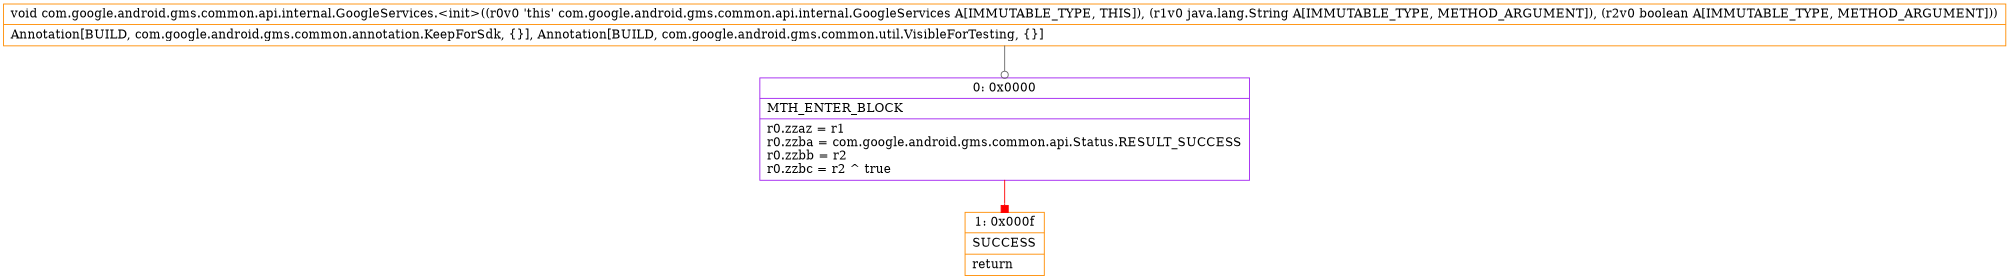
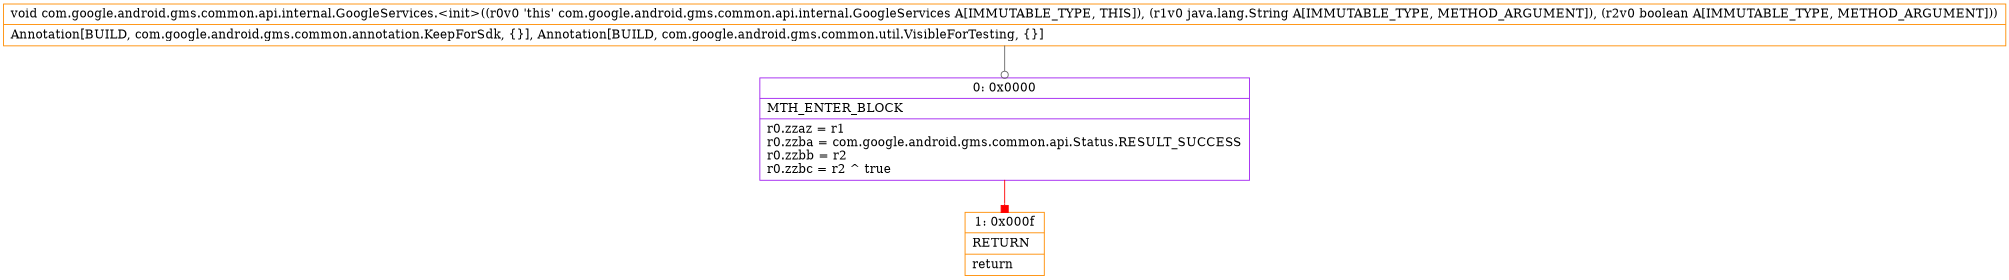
node "1: 0x000f": text "SUCCESS" -> "RETURN"
